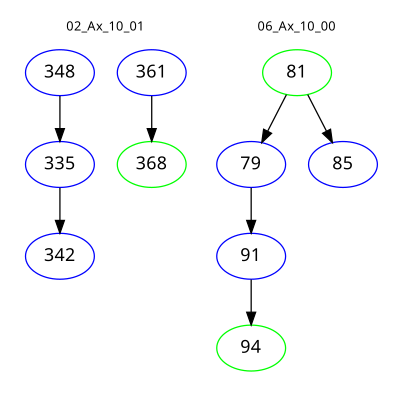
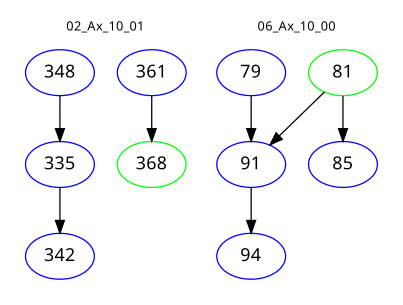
edge "81" -> "79": now "81" -> "91"
node "94": color green -> blue
